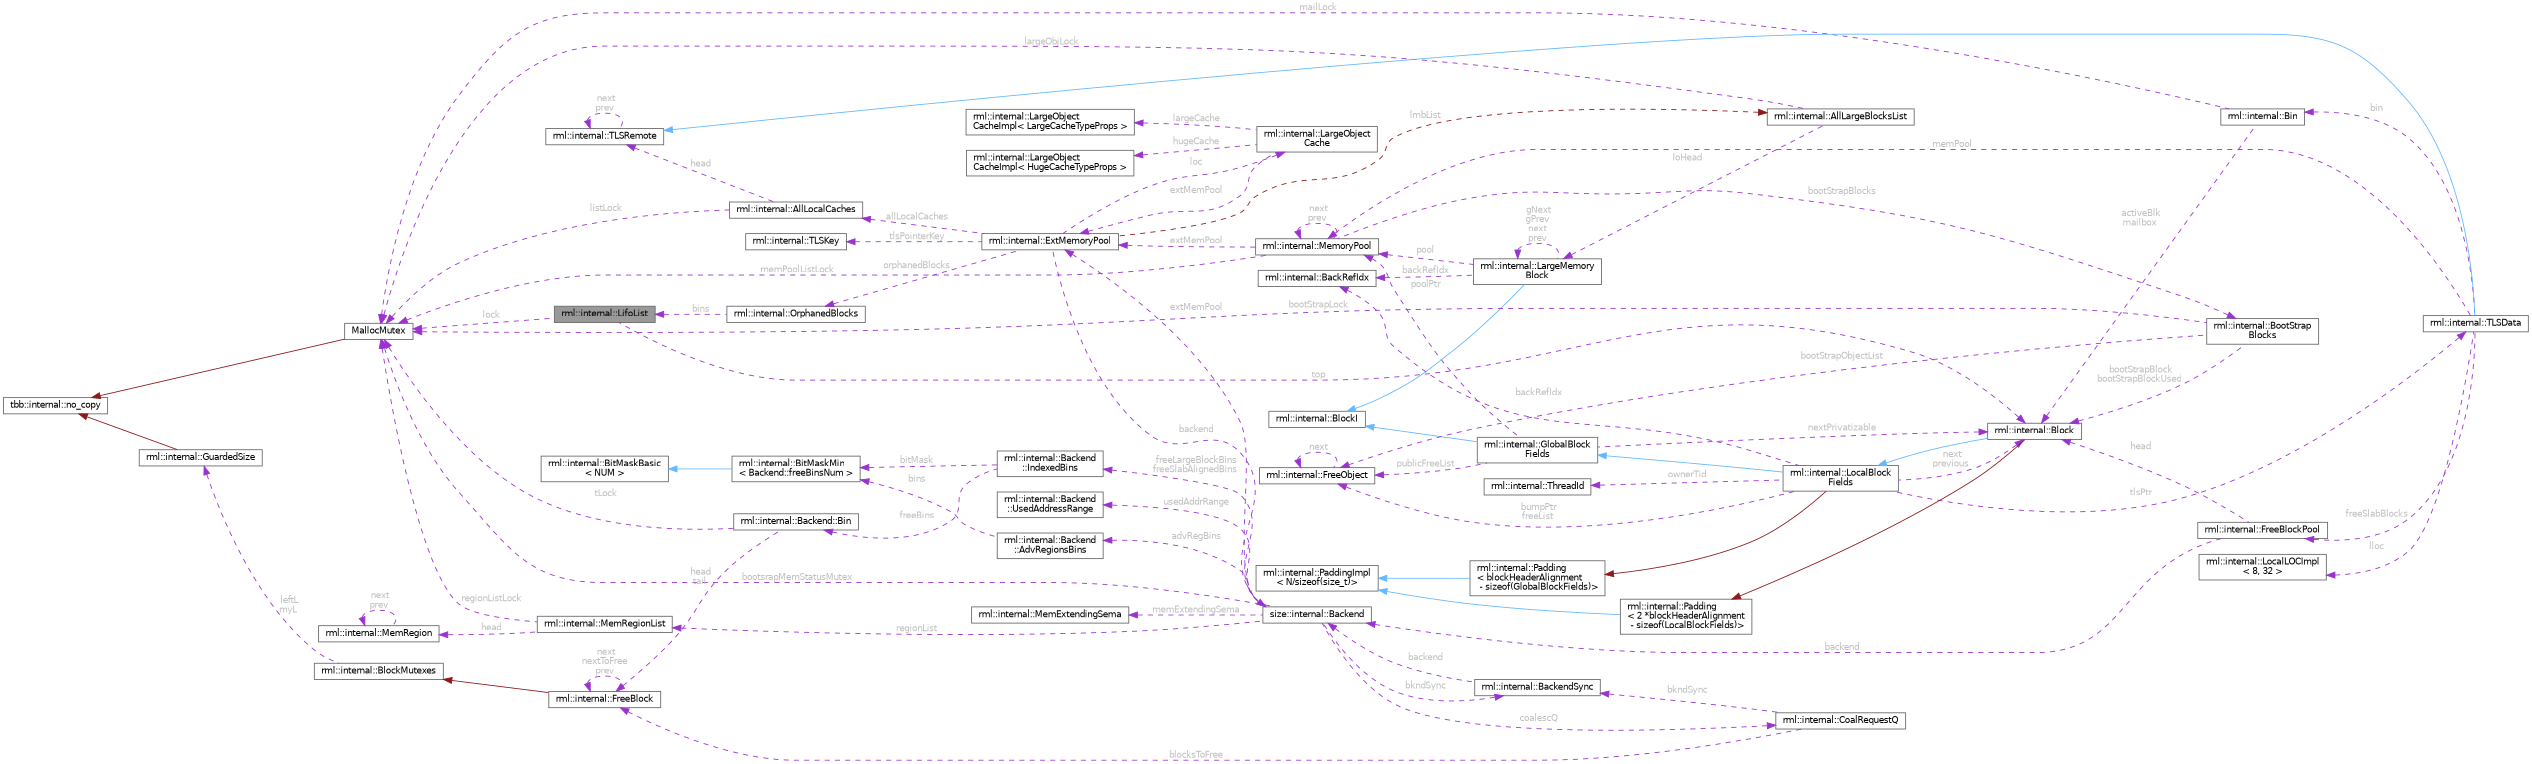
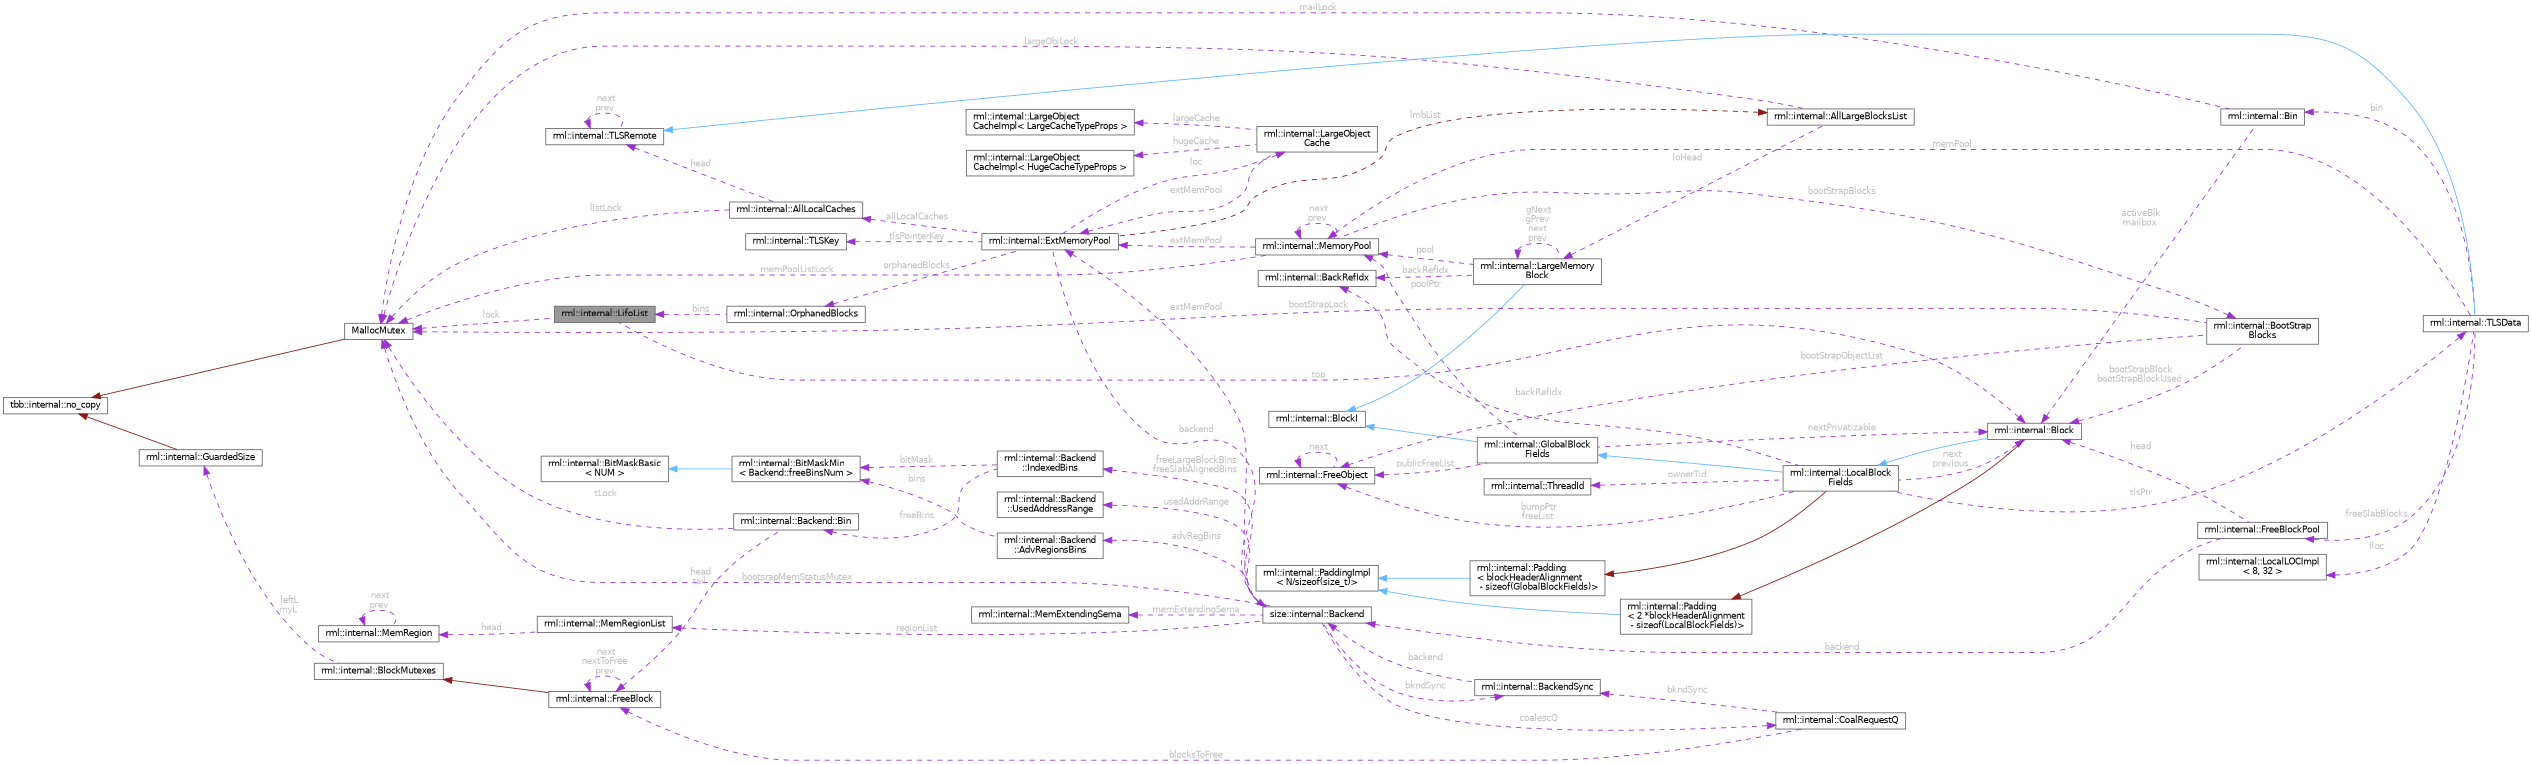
edge "rml::internal::MemRegionList" -> "MallocMutex": removed, label "regionListLock"
